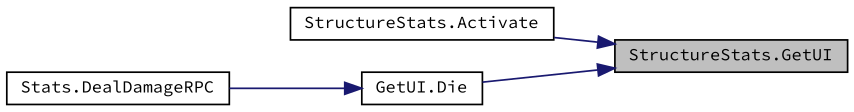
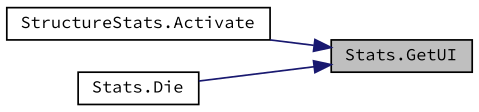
node "StructureStats.GetUI": label "StructureStats.GetUI" -> "Stats.GetUI"
node "Stats.DealDamageRPC": removed
node "GetUI.Die": label "GetUI.Die" -> "Stats.Die"
